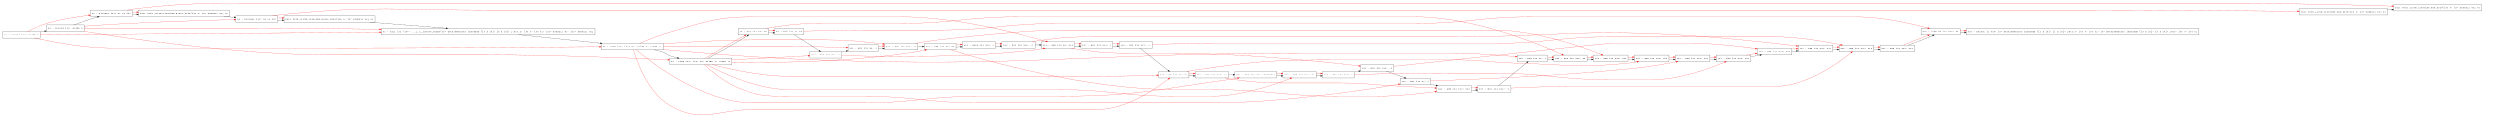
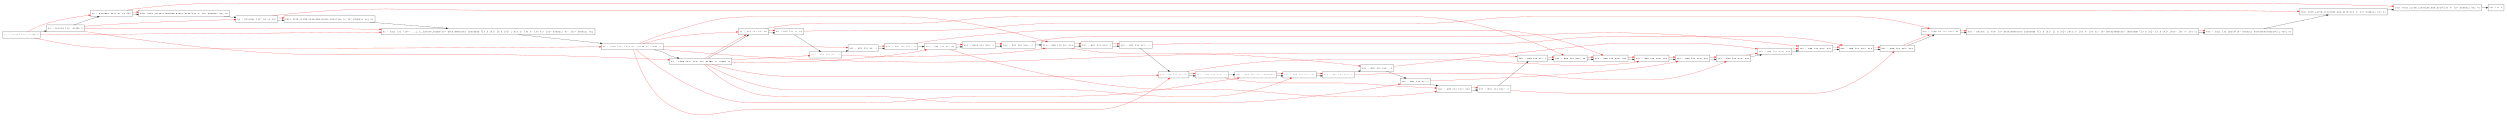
node "ret i32 0": added
node "%40 = call i32 @puts(i8* nonnull dereferenceable(1) %39) #5": added
edge "%6 = load i32, i32* %1, align 4, !tbaa !2" -> "%12 = xor i32 %11, -2": now "%6 = load i32, i32* %1, align 4, !tbaa !2" -> "%8 = xor i32 %7, %6"
edge "%27 = mul i32 %26, -5" -> "%36 = add i32 %35, %18": now "%27 = mul i32 %26, -5" -> "%37 = add i32 %36, %27"
